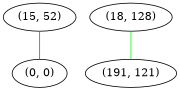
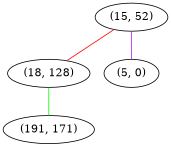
edge "(15, 52)" -- "(18, 128)": added
node "(0, 0)": label "(0, 0)" -> "(5, 0)"
node "(191, 121)": label "(191, 121)" -> "(191, 171)"
